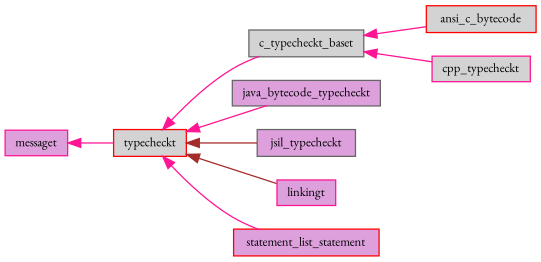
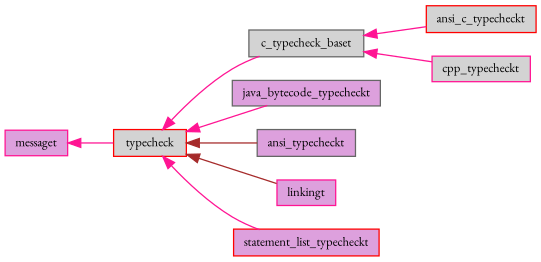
node "ansi_c_bytecode": label "ansi_c_bytecode" -> "ansi_c_typecheckt"
node "c_typecheckt_baset": label "c_typecheckt_baset" -> "c_typecheck_baset"
node "typecheckt": label "typecheckt" -> "typecheck"
node "jsil_typecheckt": label "jsil_typecheckt" -> "ansi_typecheckt"
node "statement_list_statement": label "statement_list_statement" -> "statement_list_typecheckt"
